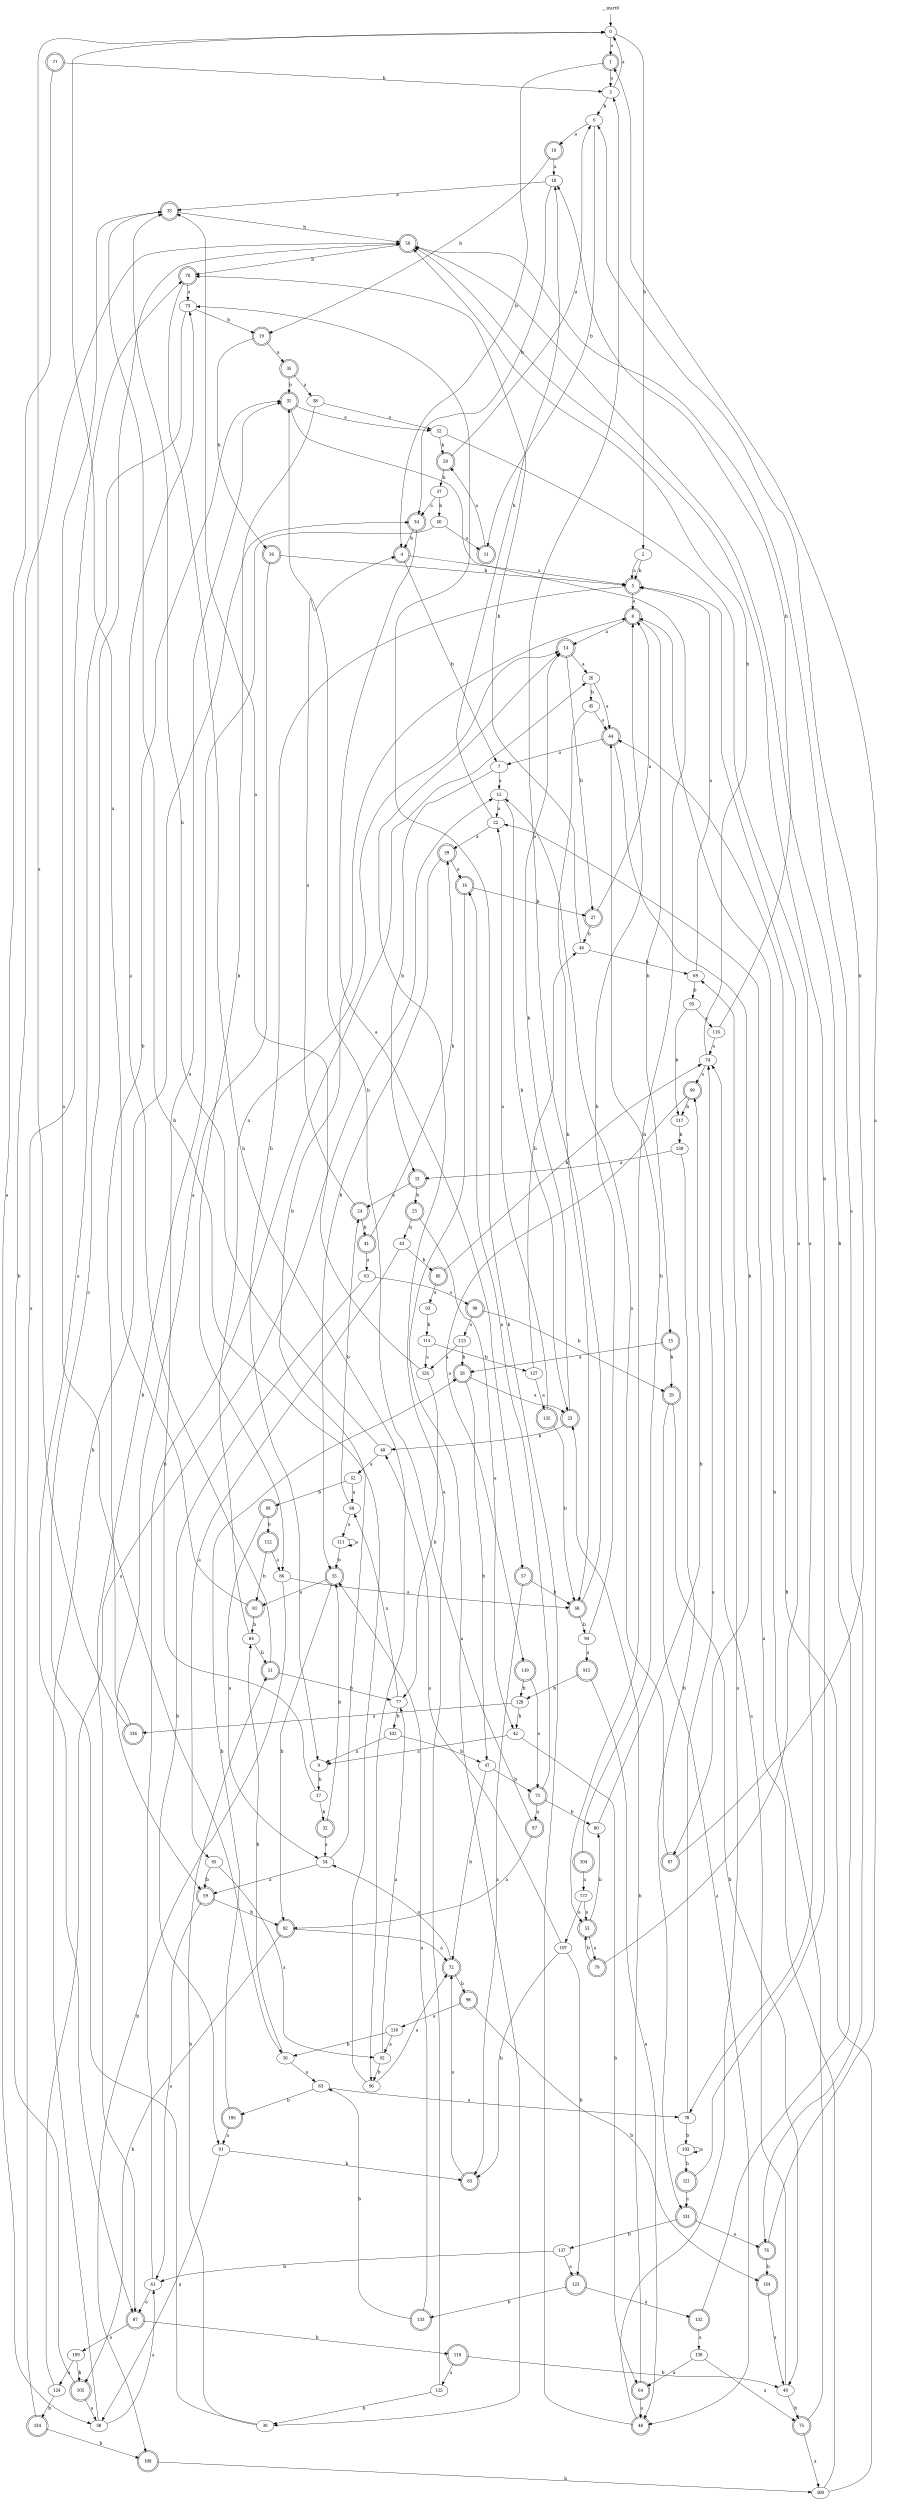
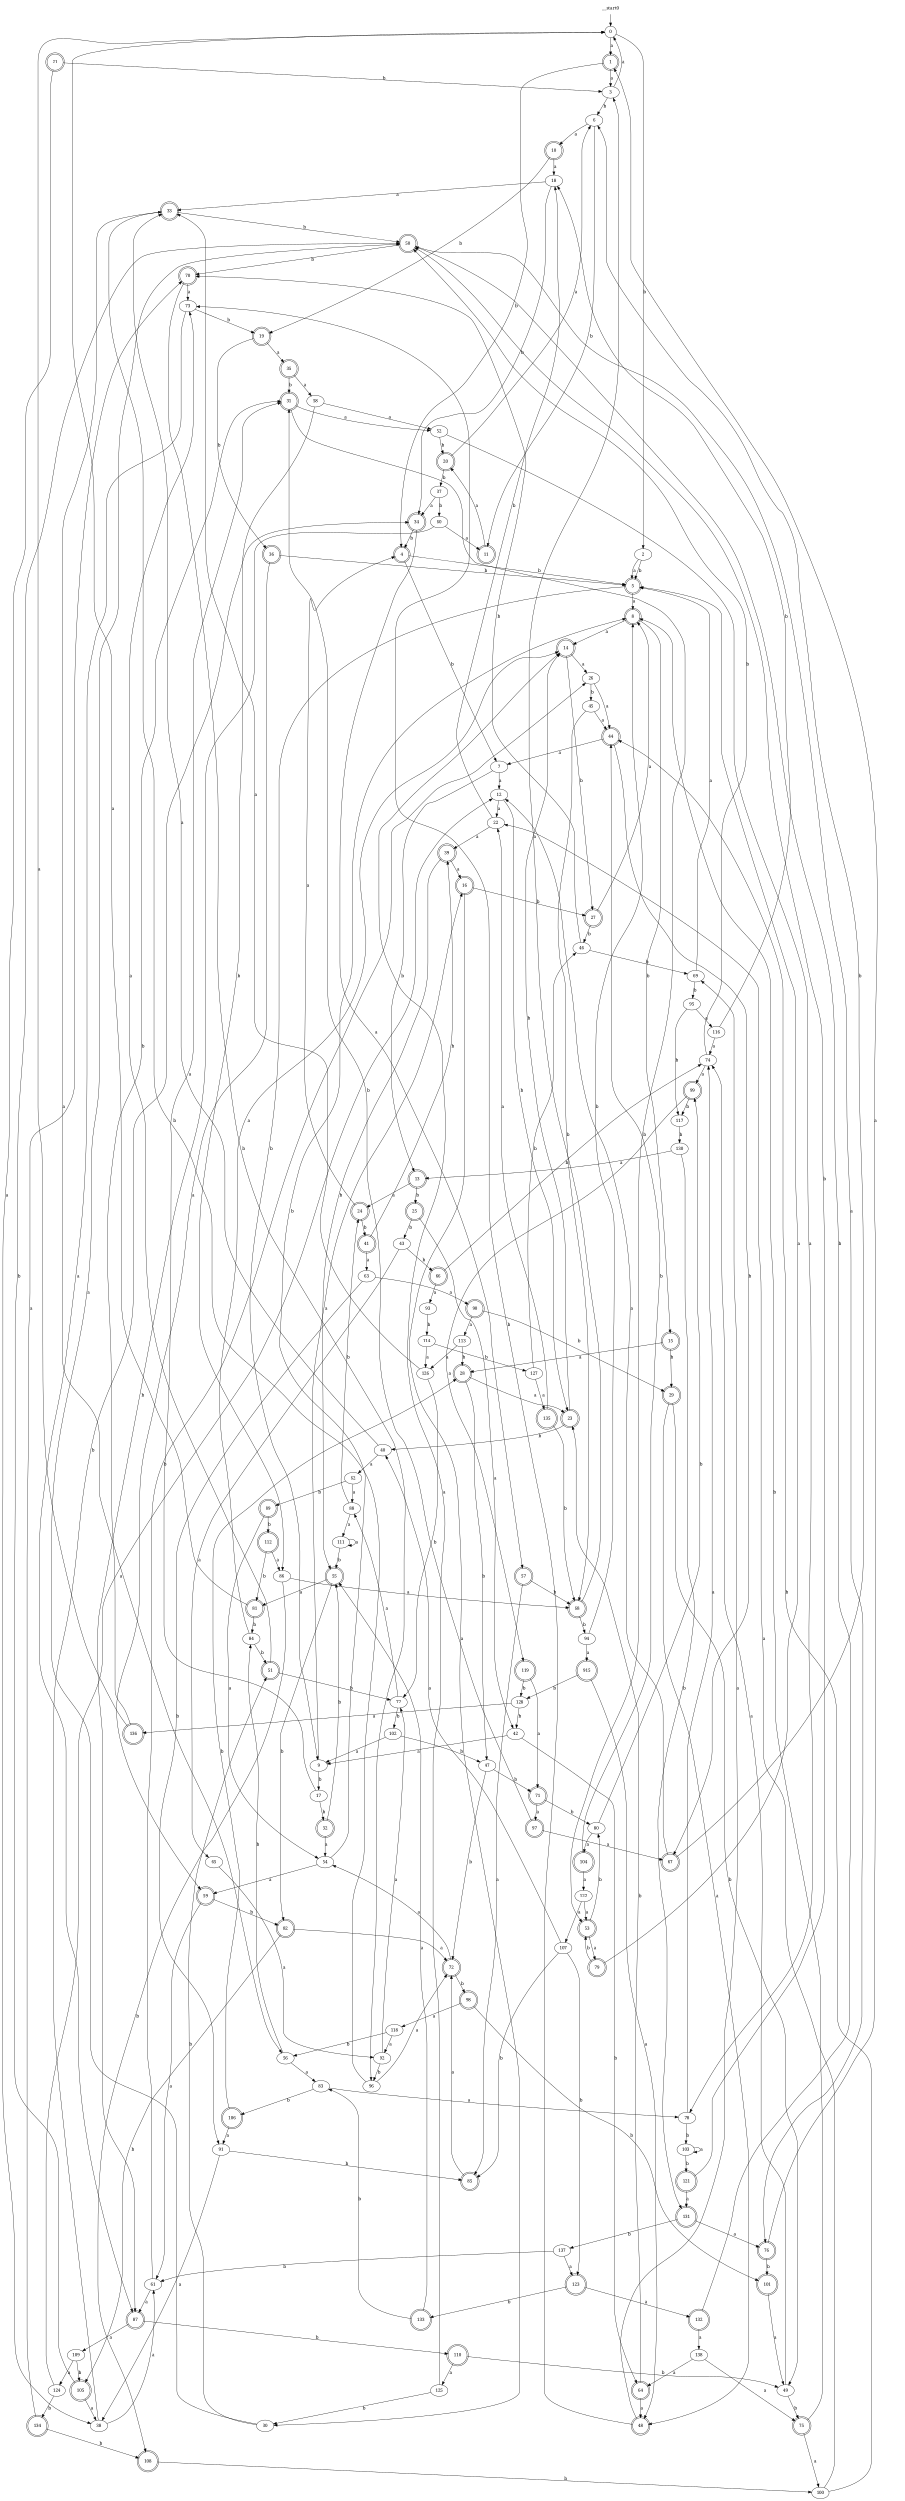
edge "4" -> "5": label "a" -> "b"
edge "40" -> "33": label "b" -> "a"
edge "71" -> "16": now "9" -> "16"
edge "80" -> "104": added, label "a"
edge "65" -> "59": removed, label "b"
edge "97" -> "82": now "97" -> "67"
